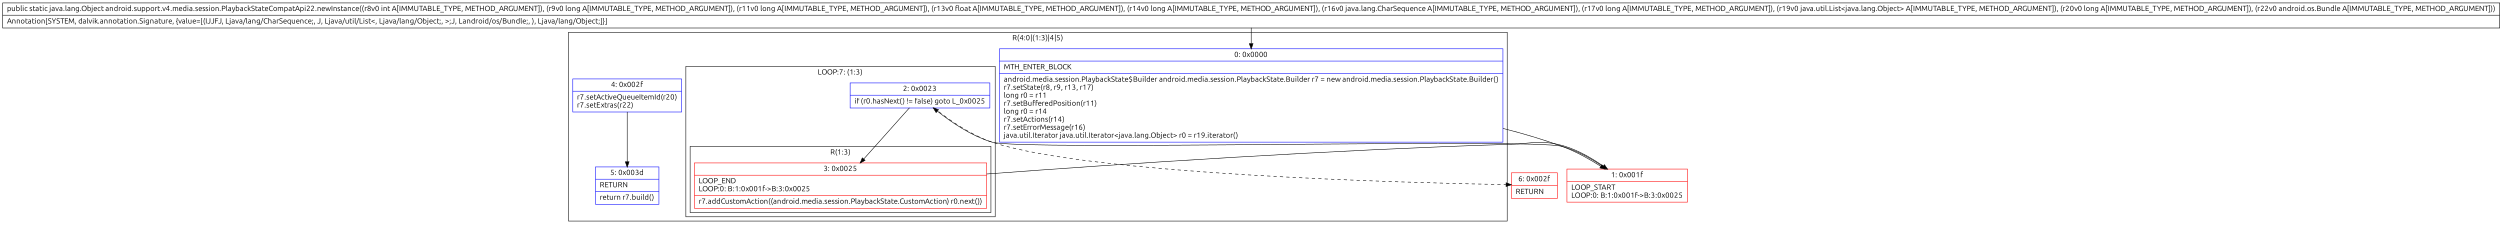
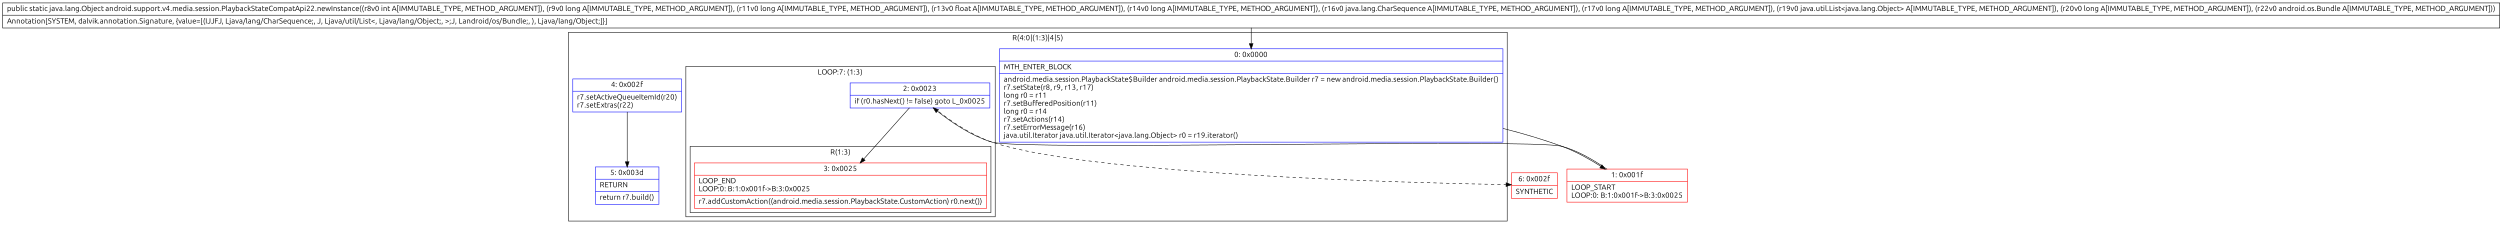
edge "3: 0x0025" -> "1: 0x001f": removed
node "6: 0x002f": text "RETURN" -> "SYNTHETIC"
